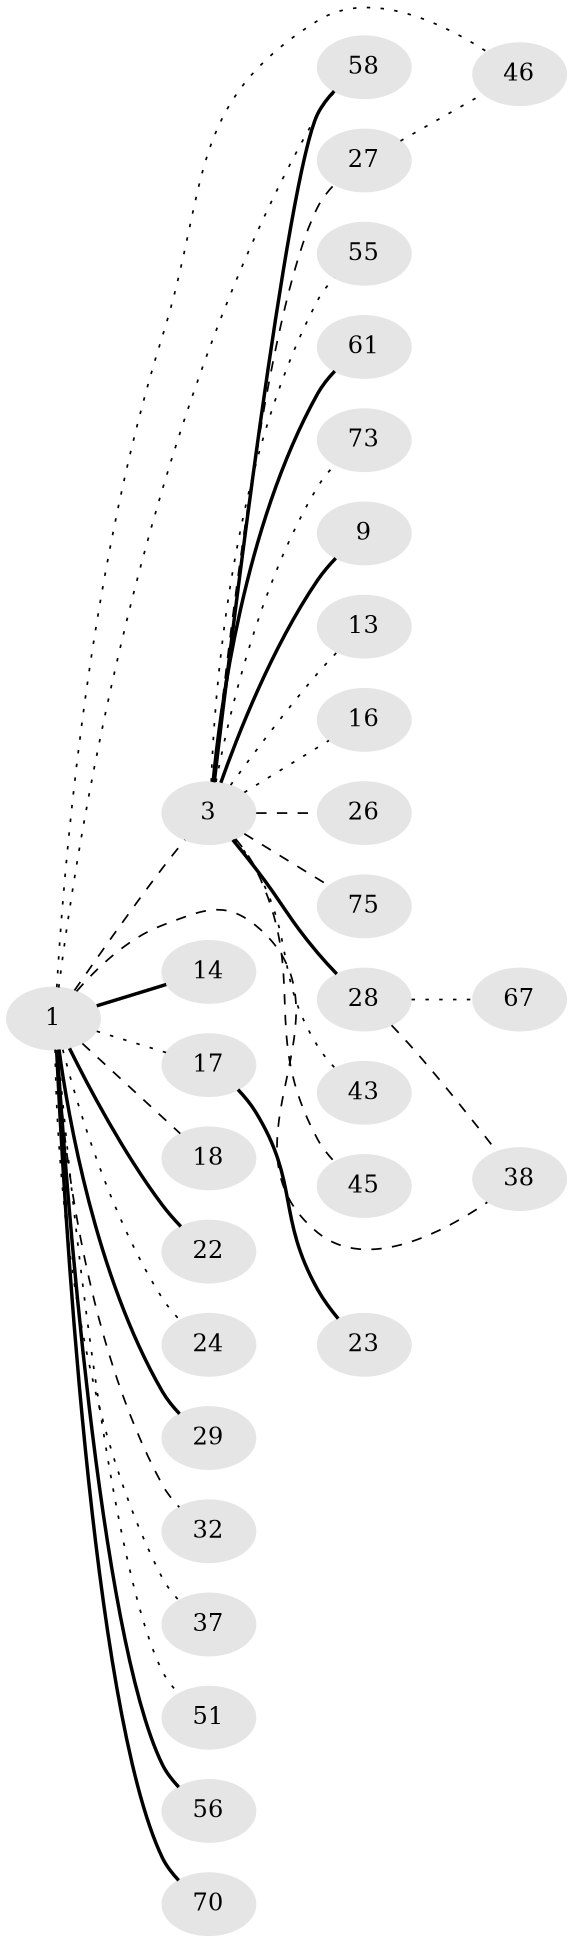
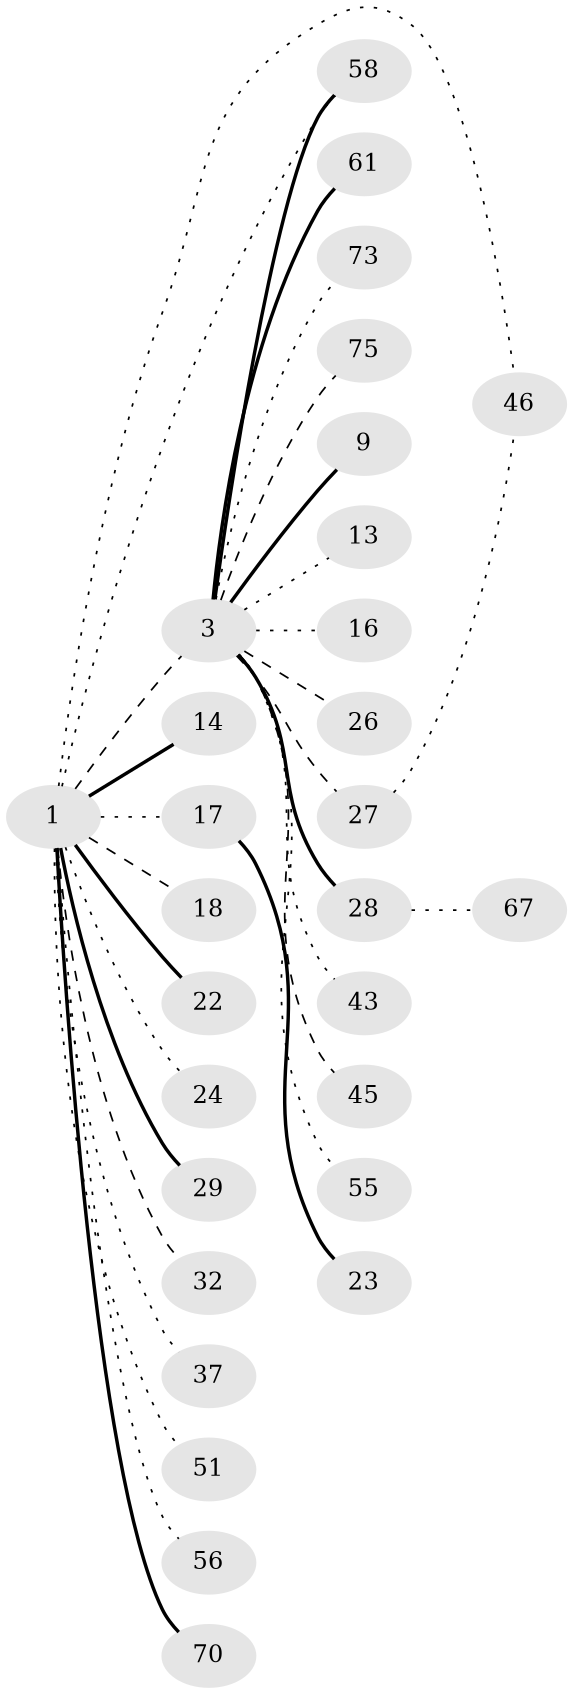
node "38": removed
edge "1" -- "56": style bold -> dotted
